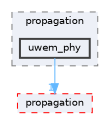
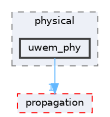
cluster "propagation": label "propagation" -> "physical"
